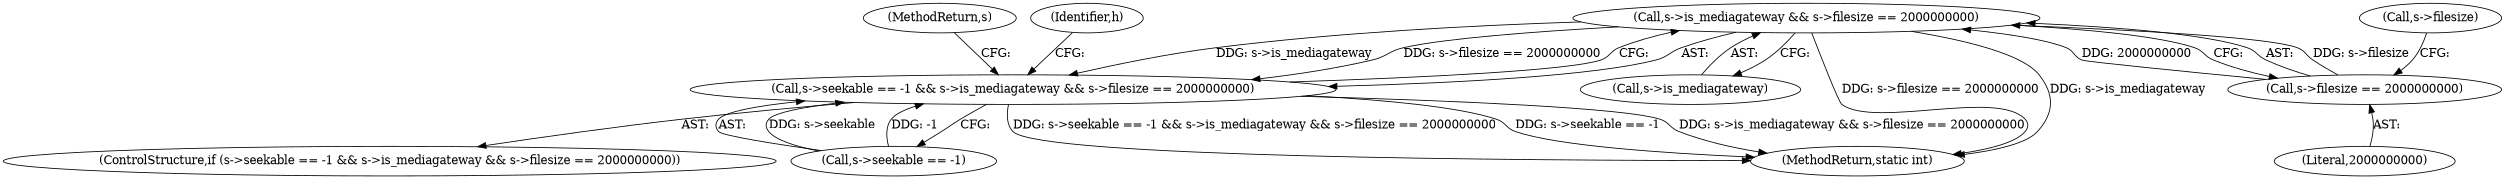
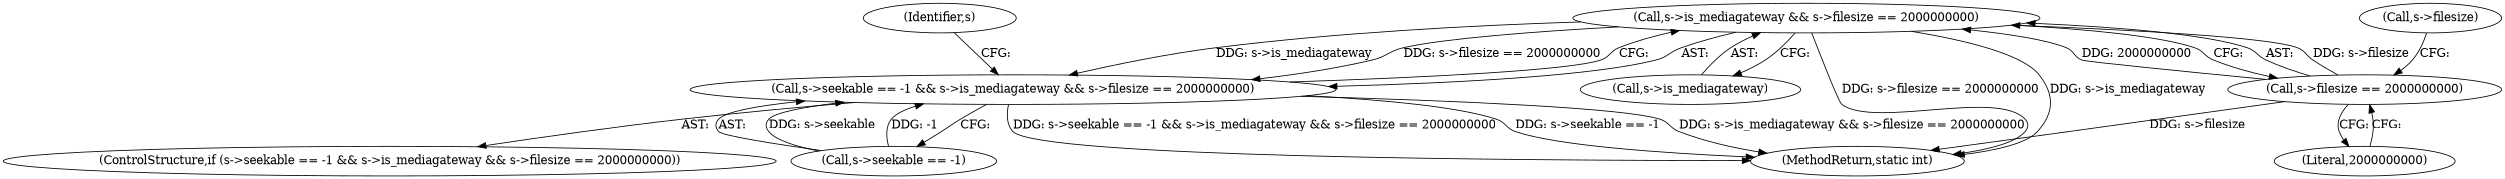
node "(MethodReturn,s)": label "(MethodReturn,s)" -> "(Identifier,s)"
node "(Identifier,h)": removed
edge "(Call,s->filesize == 2000000000)" -> "(Literal,2000000000)": added, label "CFG:"
edge "(Literal,2000000000)" -> "(Call,s->filesize == 2000000000)": label "AST: " -> "CFG: "
edge "(Call,s->filesize == 2000000000)" -> "(MethodReturn,static int)": added, label "DDG: s->filesize"
